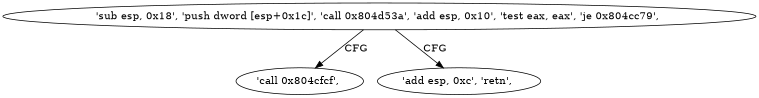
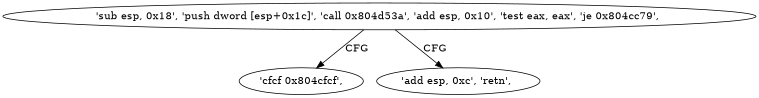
node "'call 0x804cfcf',": label "'call 0x804cfcf'," -> "'cfcf 0x804cfcf',"
